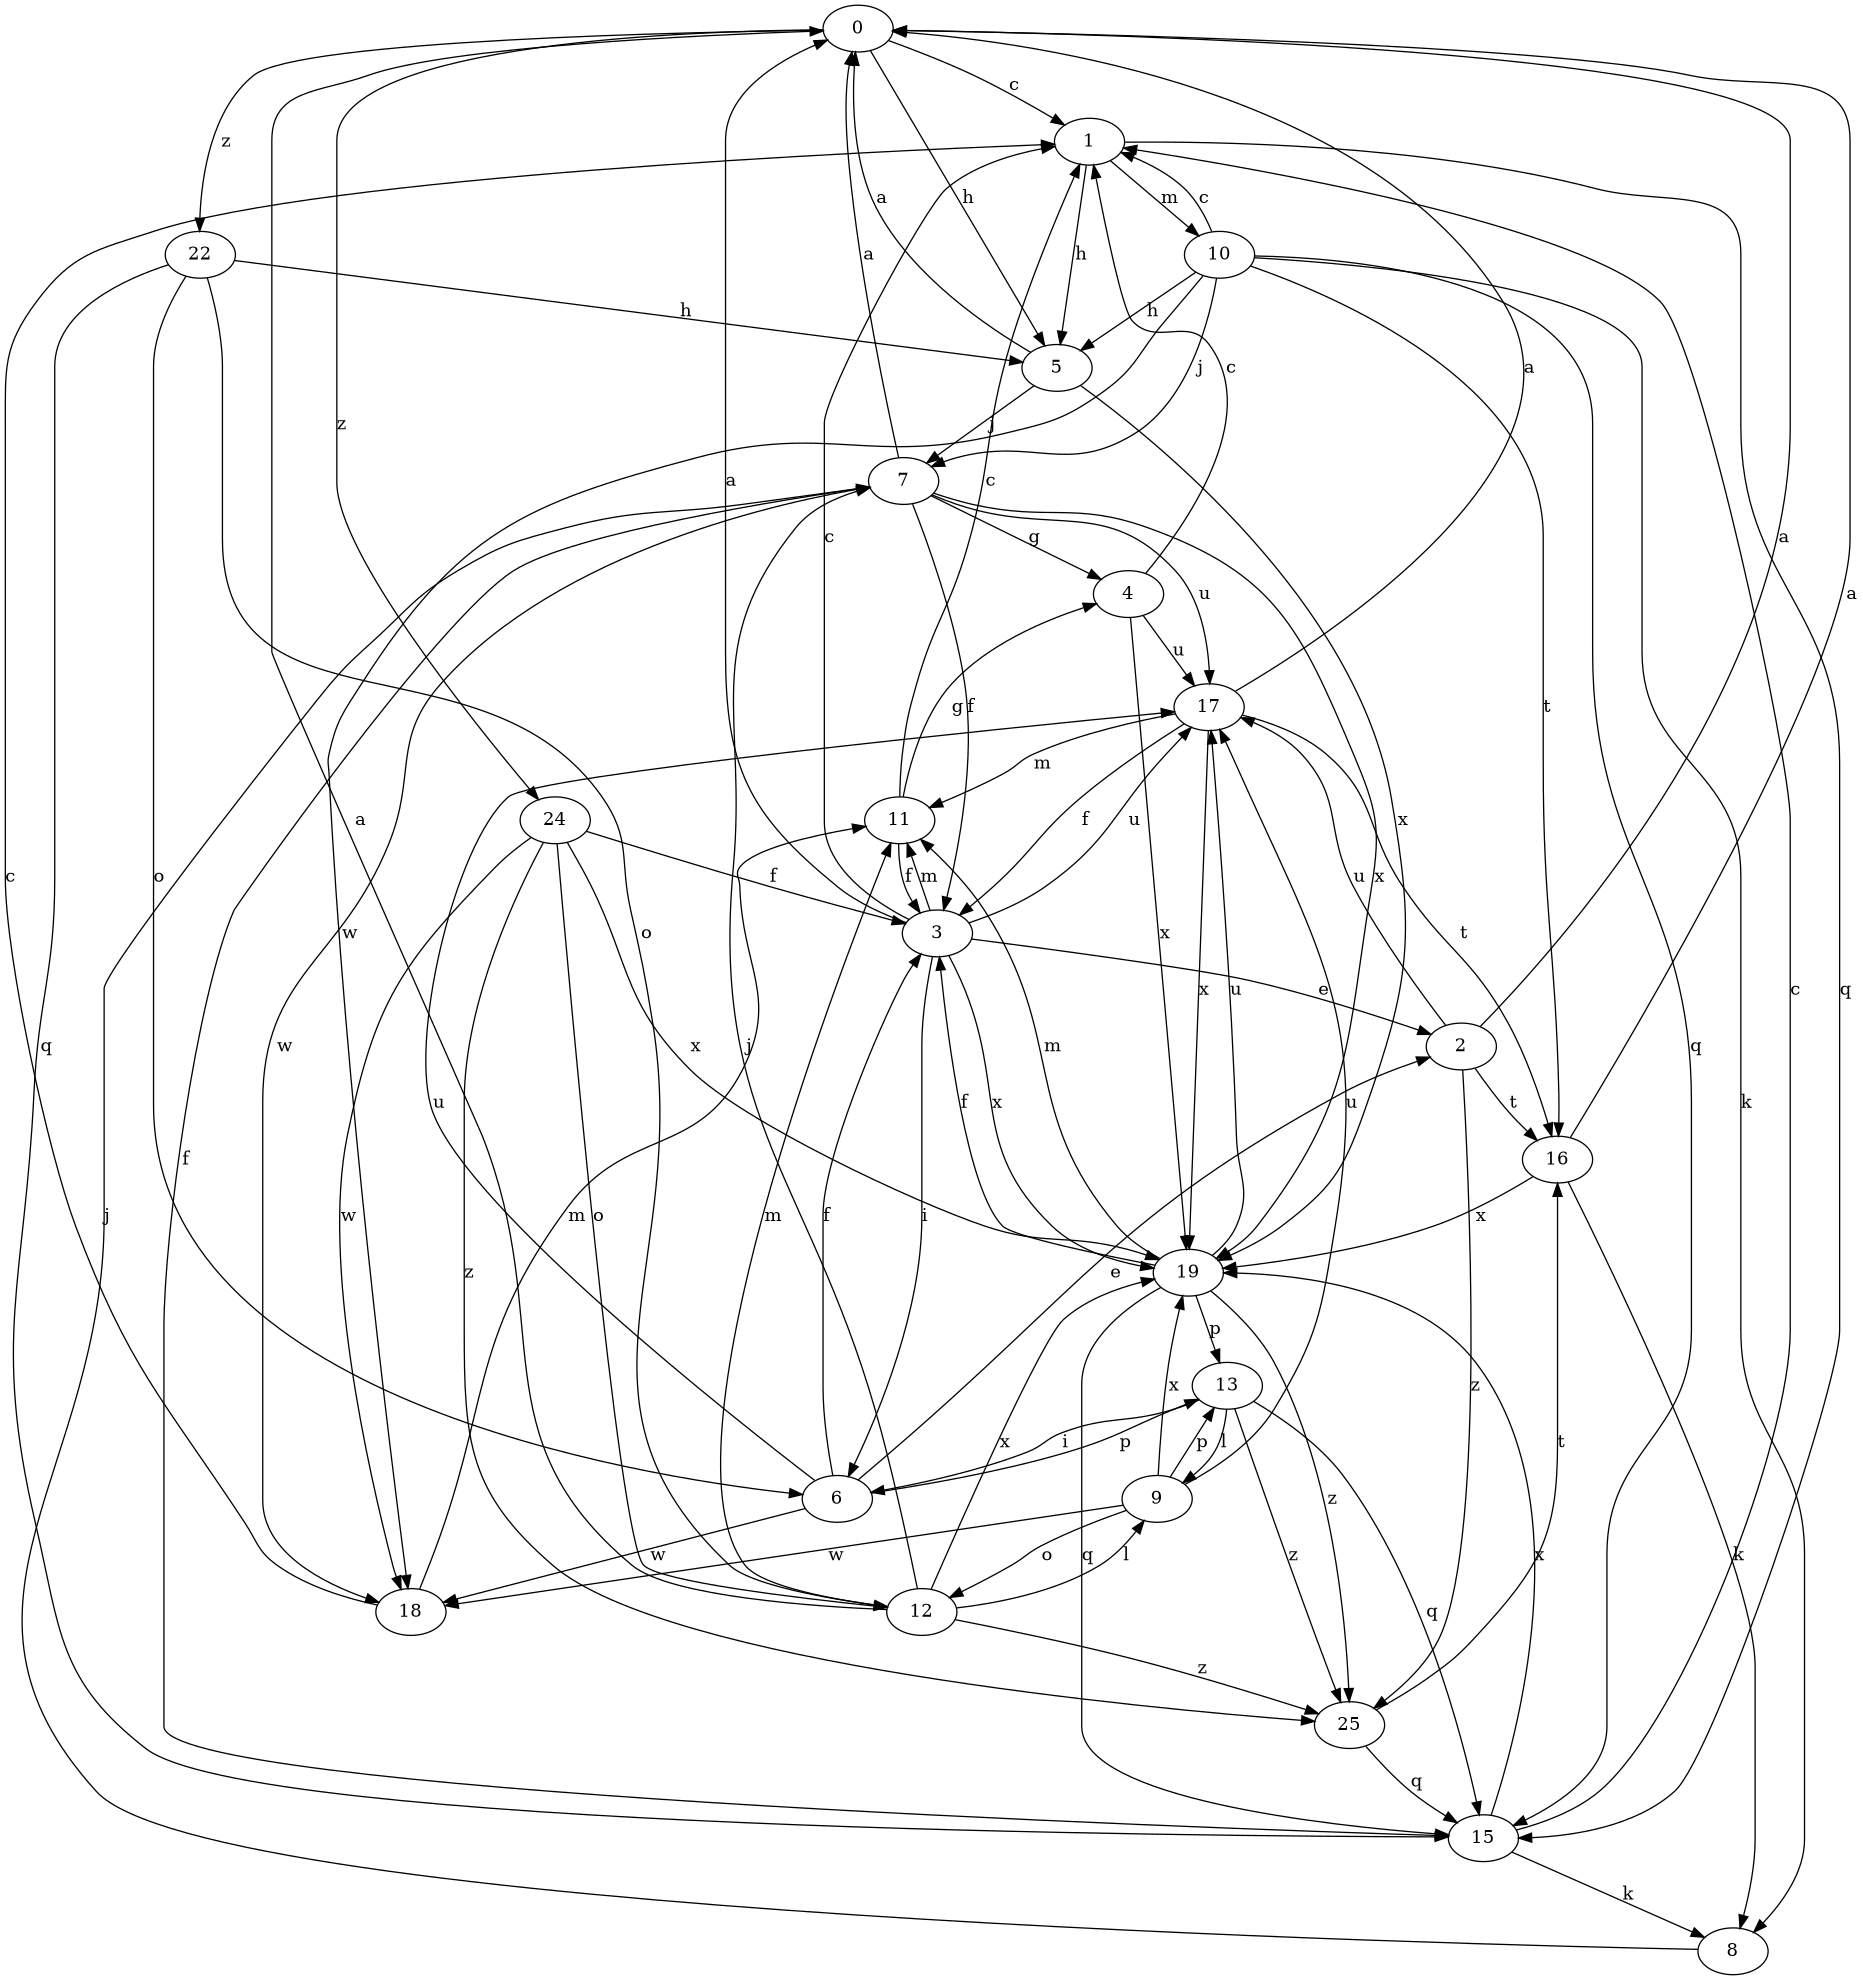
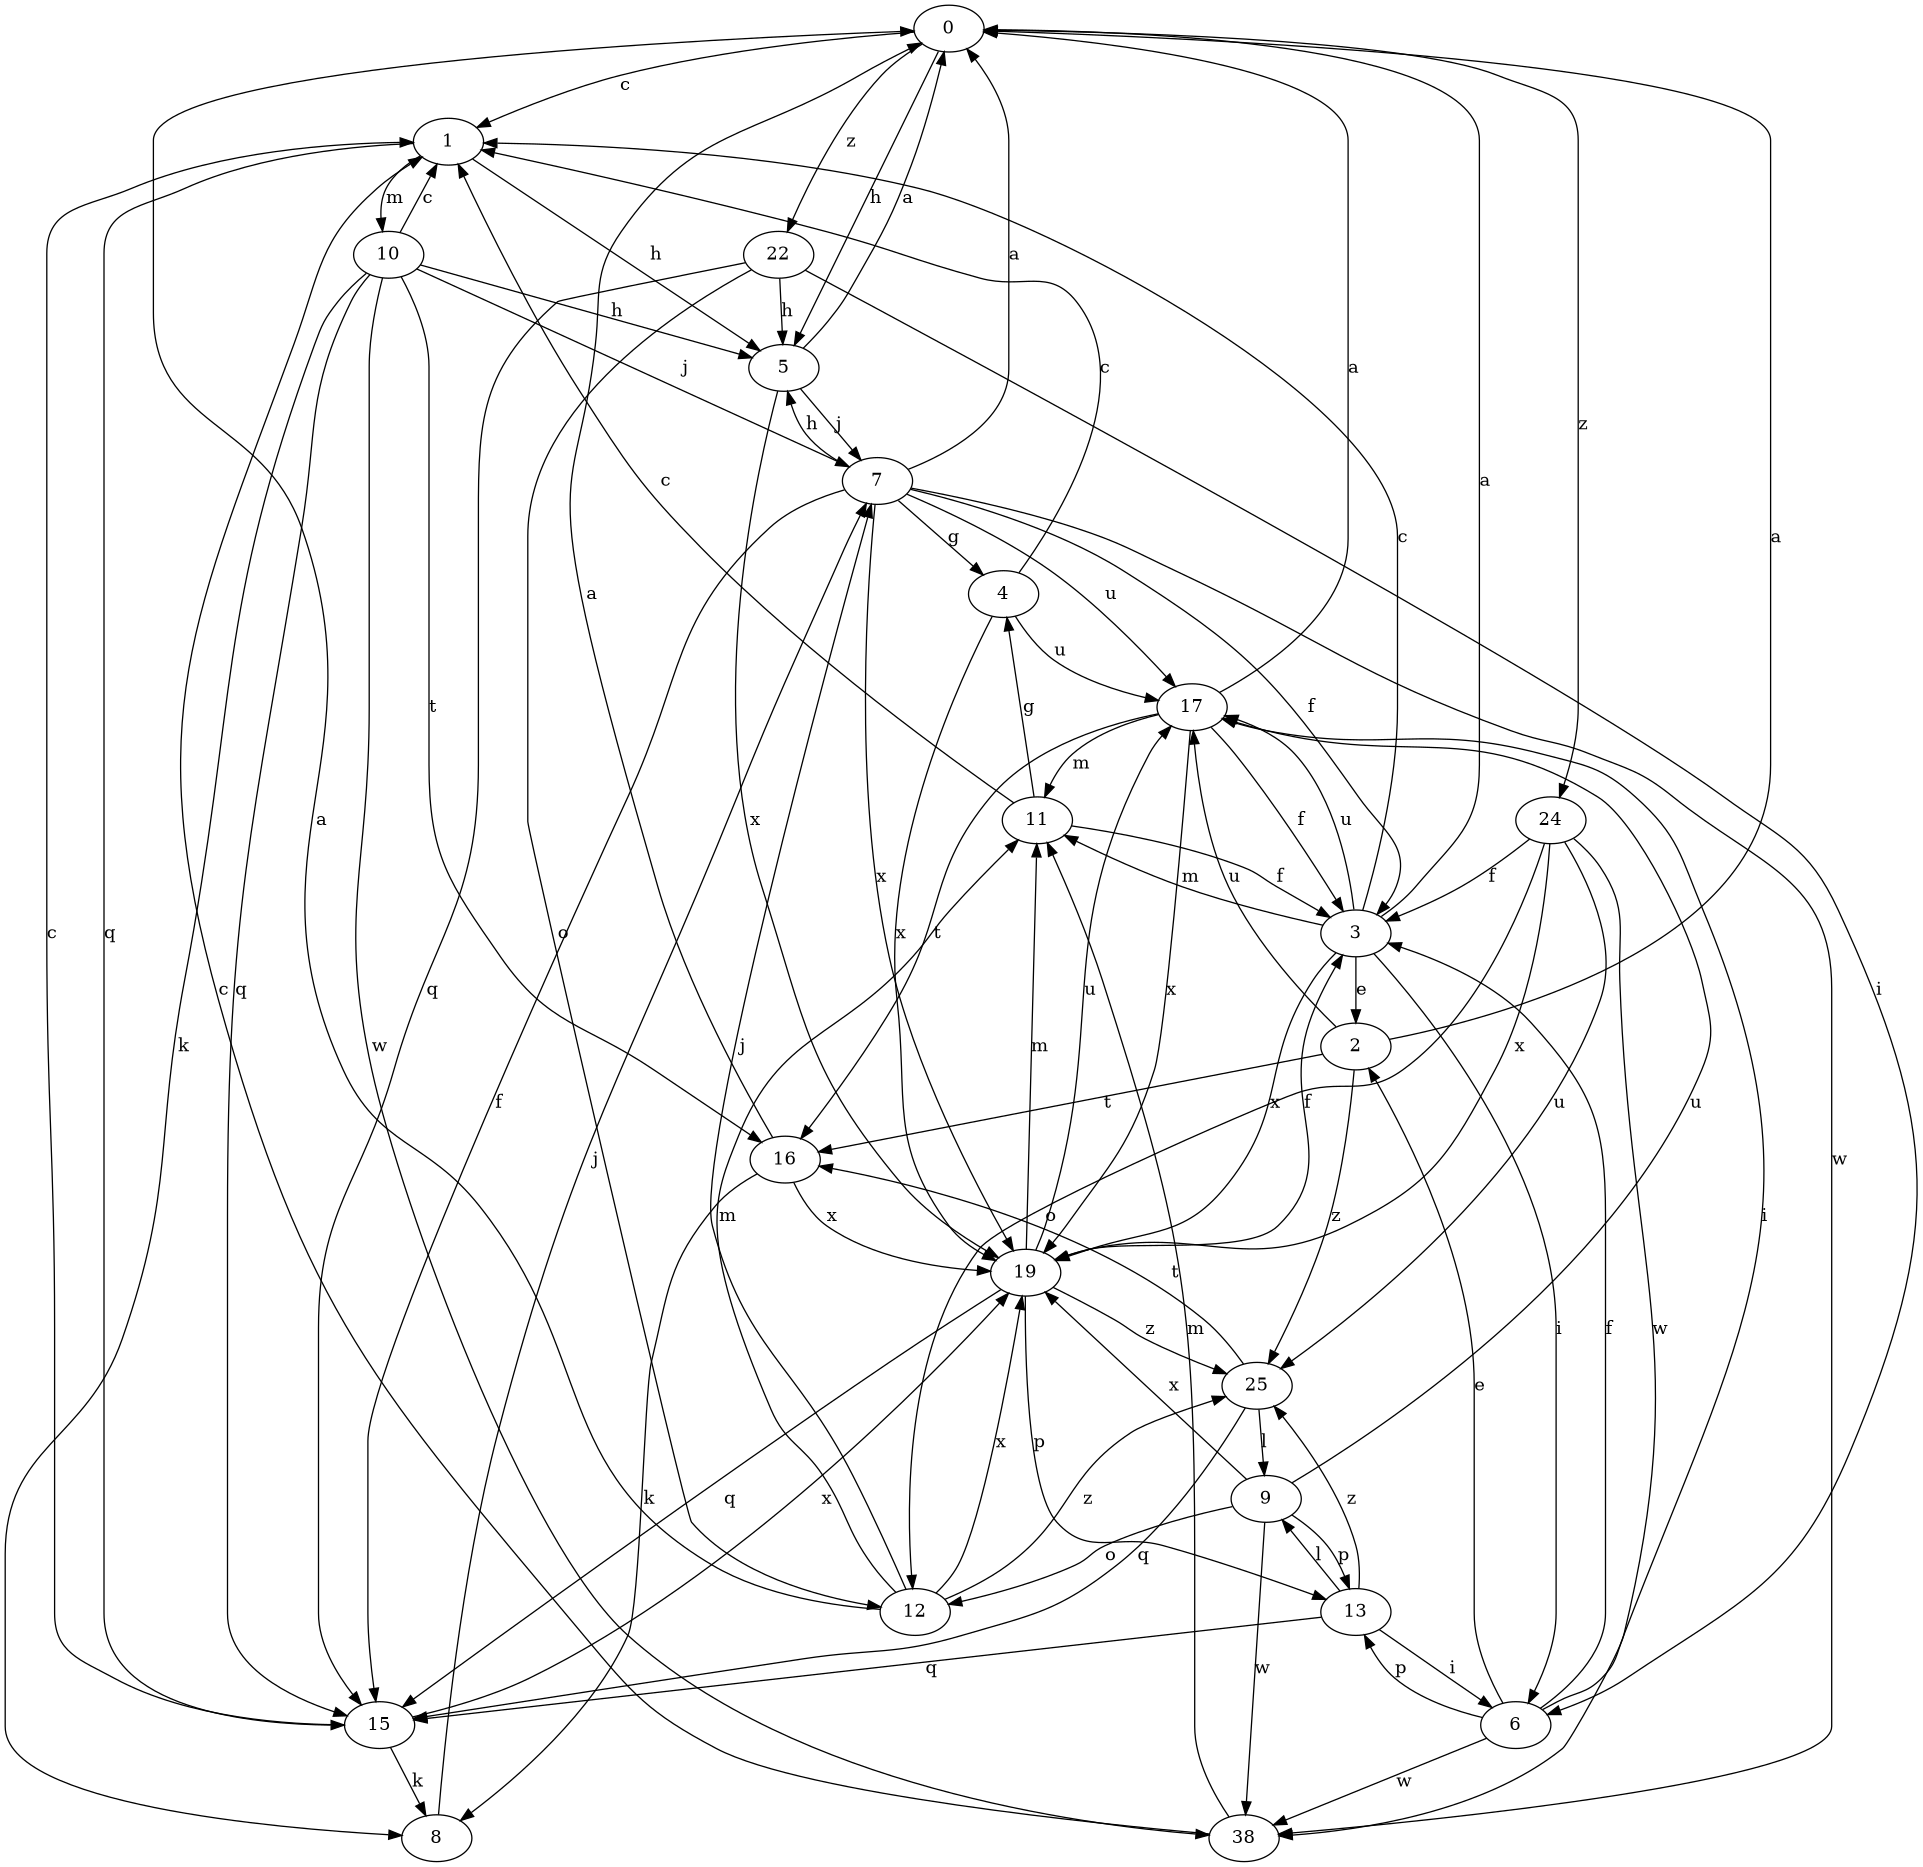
edge "7" -> "5": added, label "h"
edge "22" -> "6": label "o" -> "i"
edge "6" -> "17": label "u" -> "i"
edge "24" -> "25": label "z" -> "u"
edge "12" -> "9": now "25" -> "9"
node "18": label "18" -> "38"
